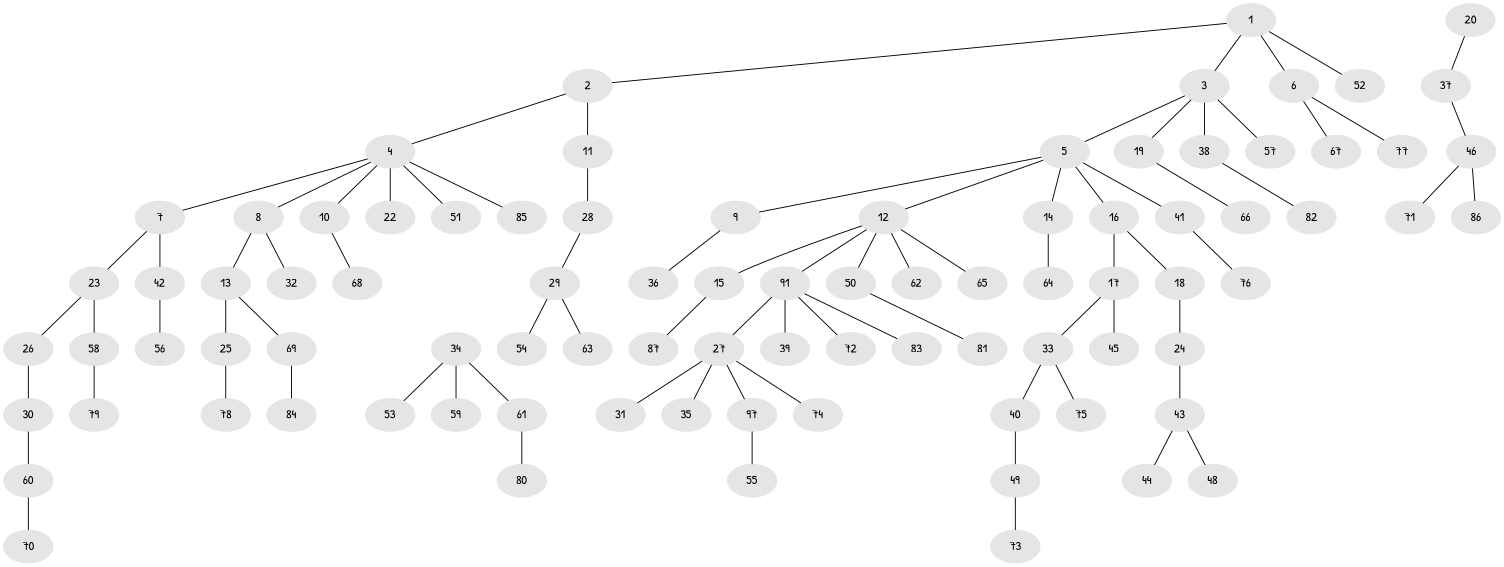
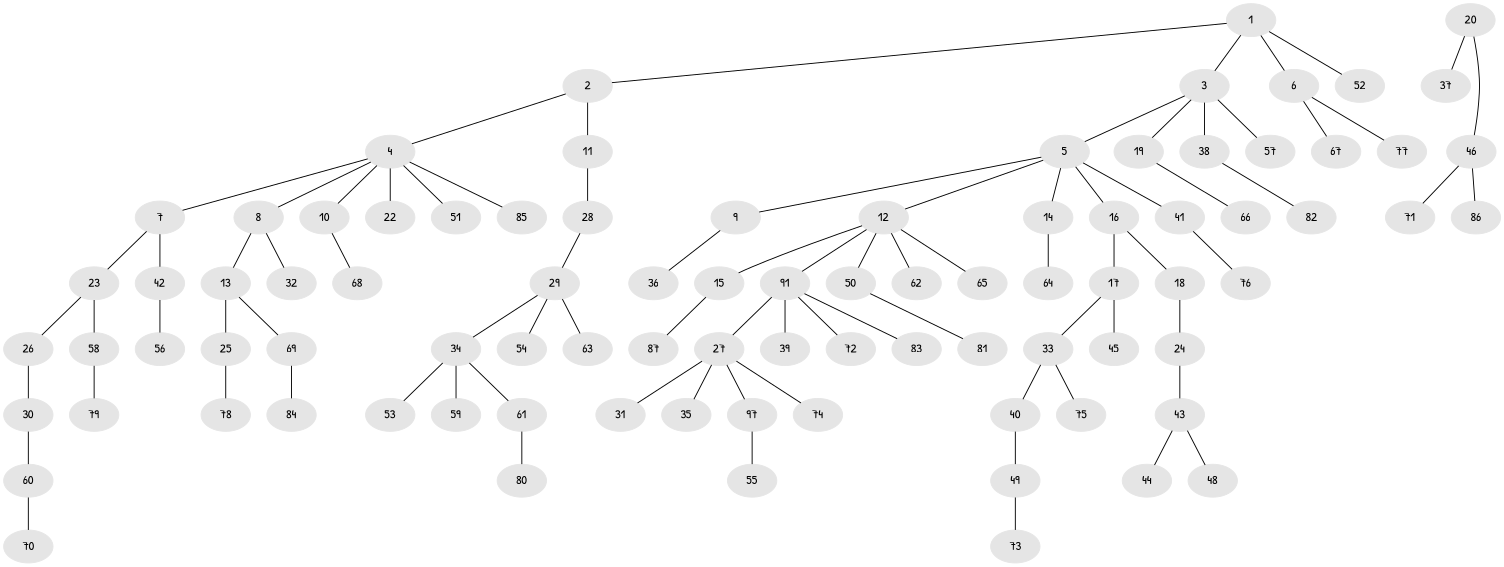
edge "37" -- "46": now "20" -- "46"
edge "29" -- "34": added
